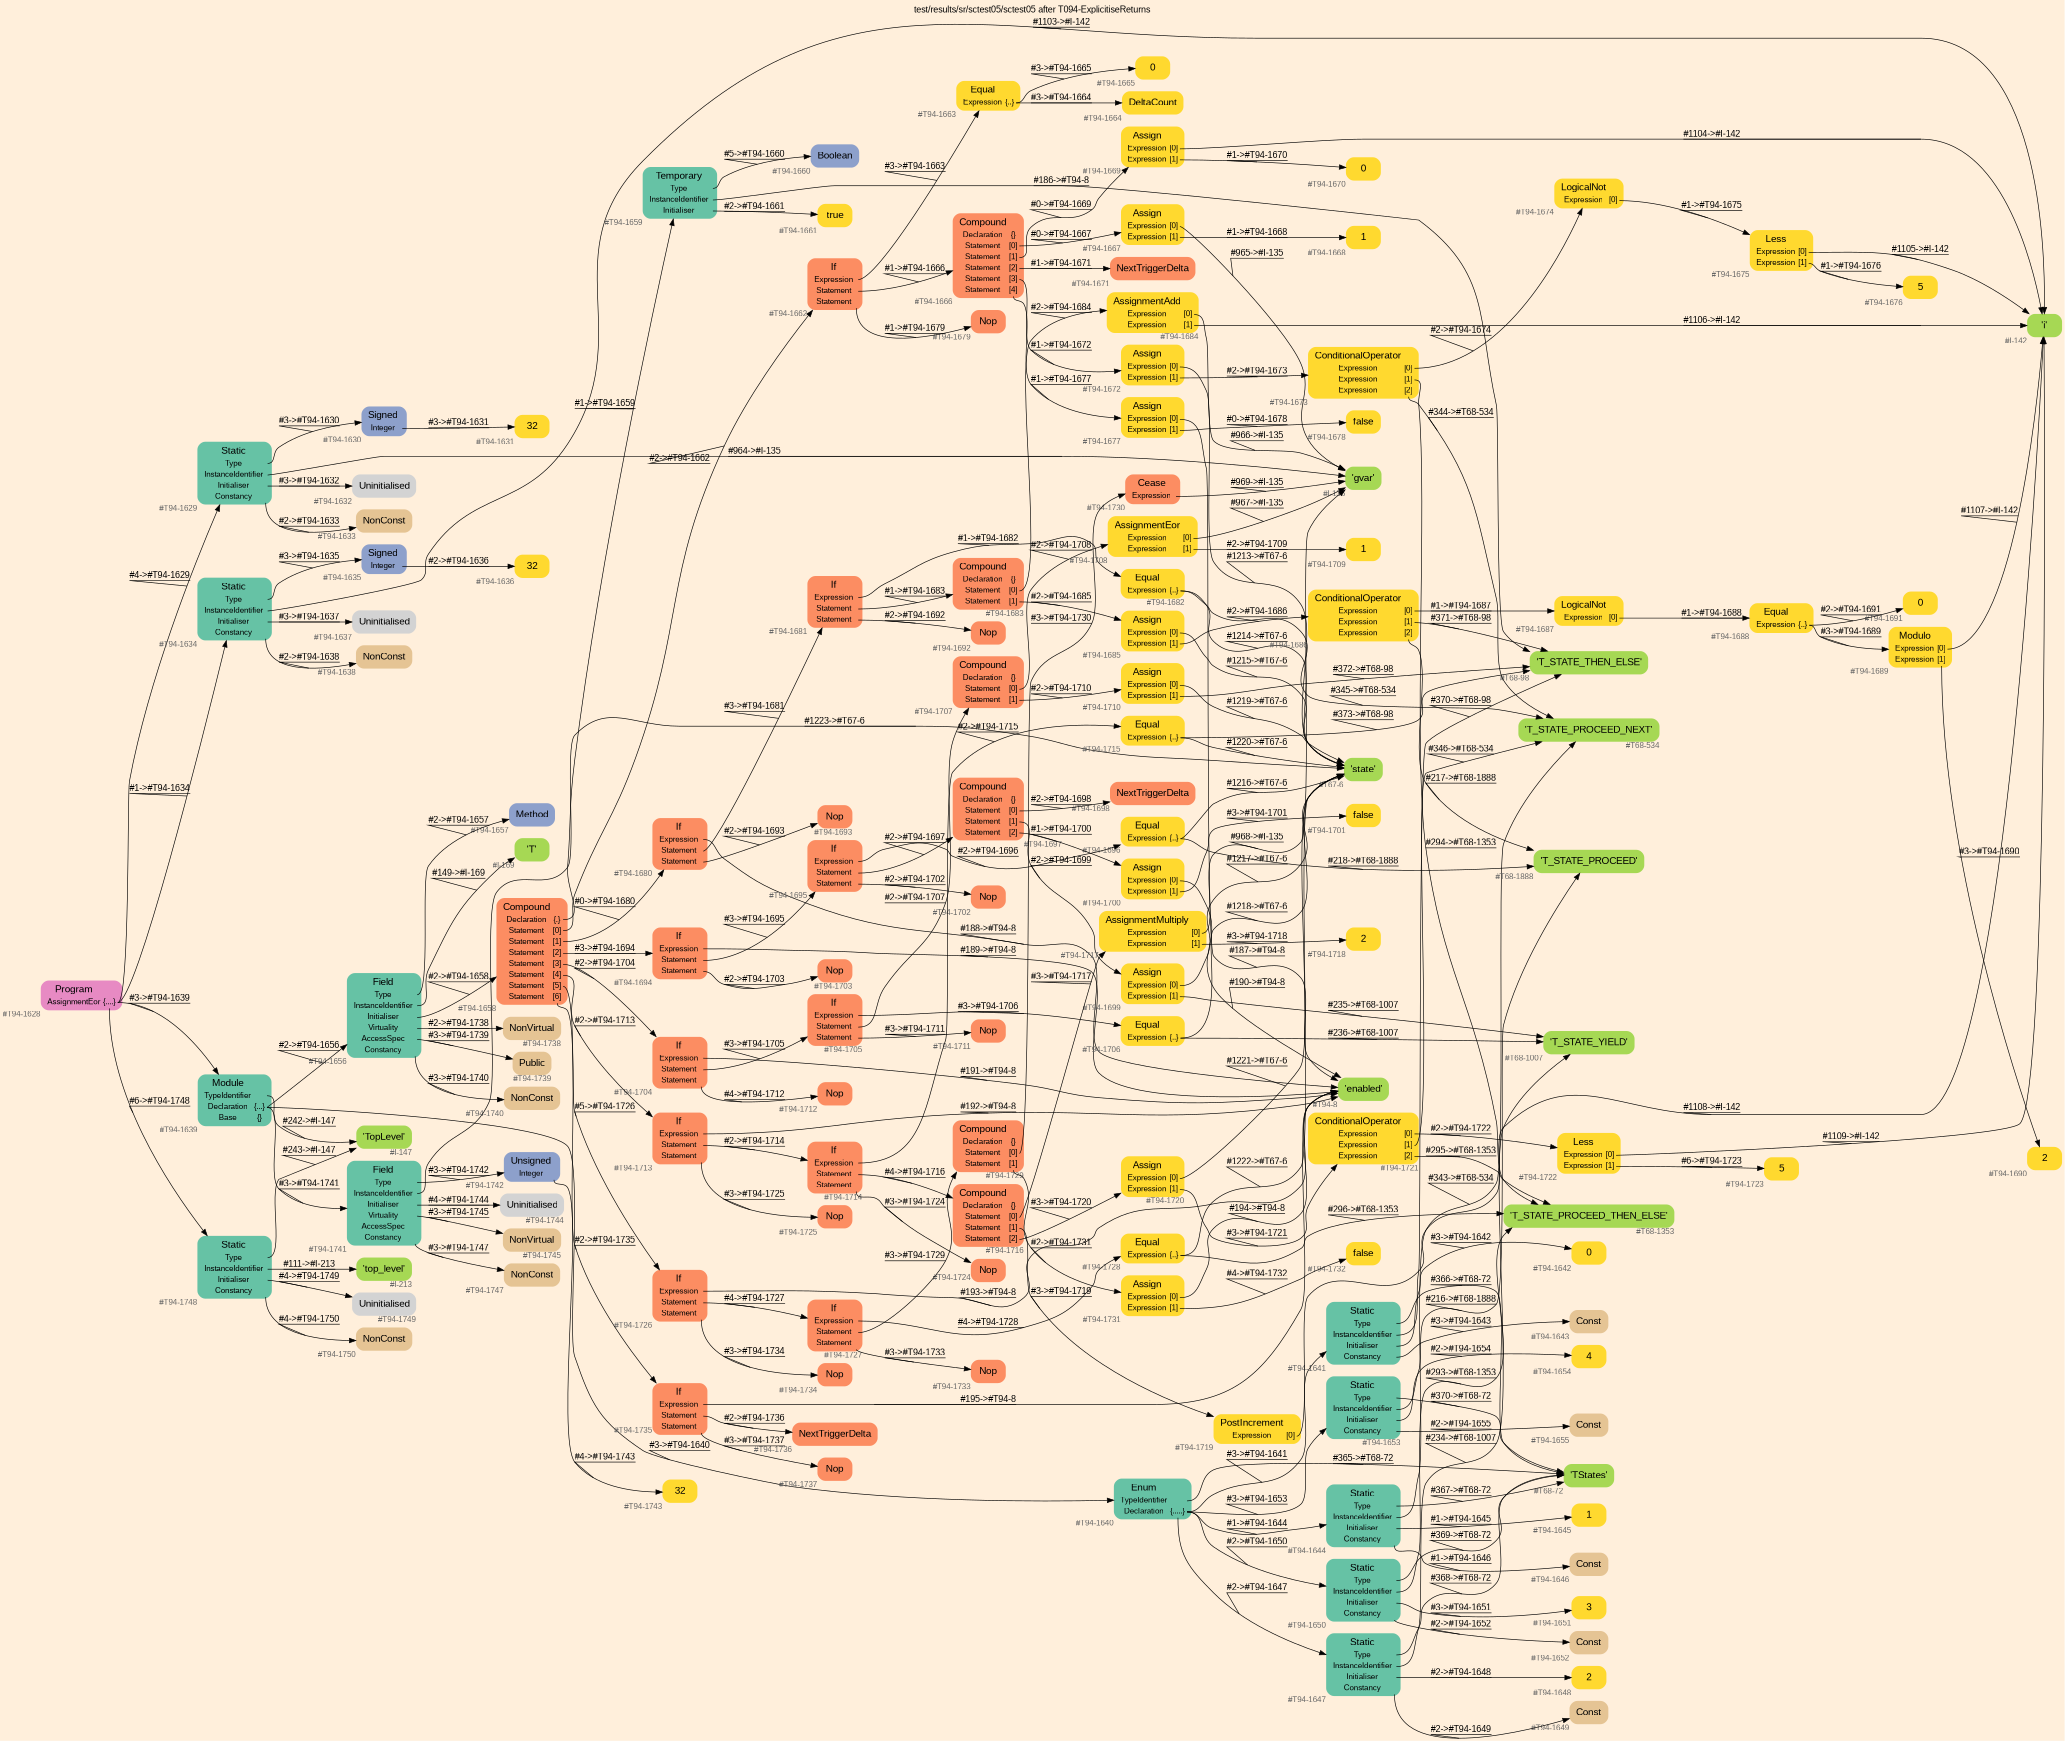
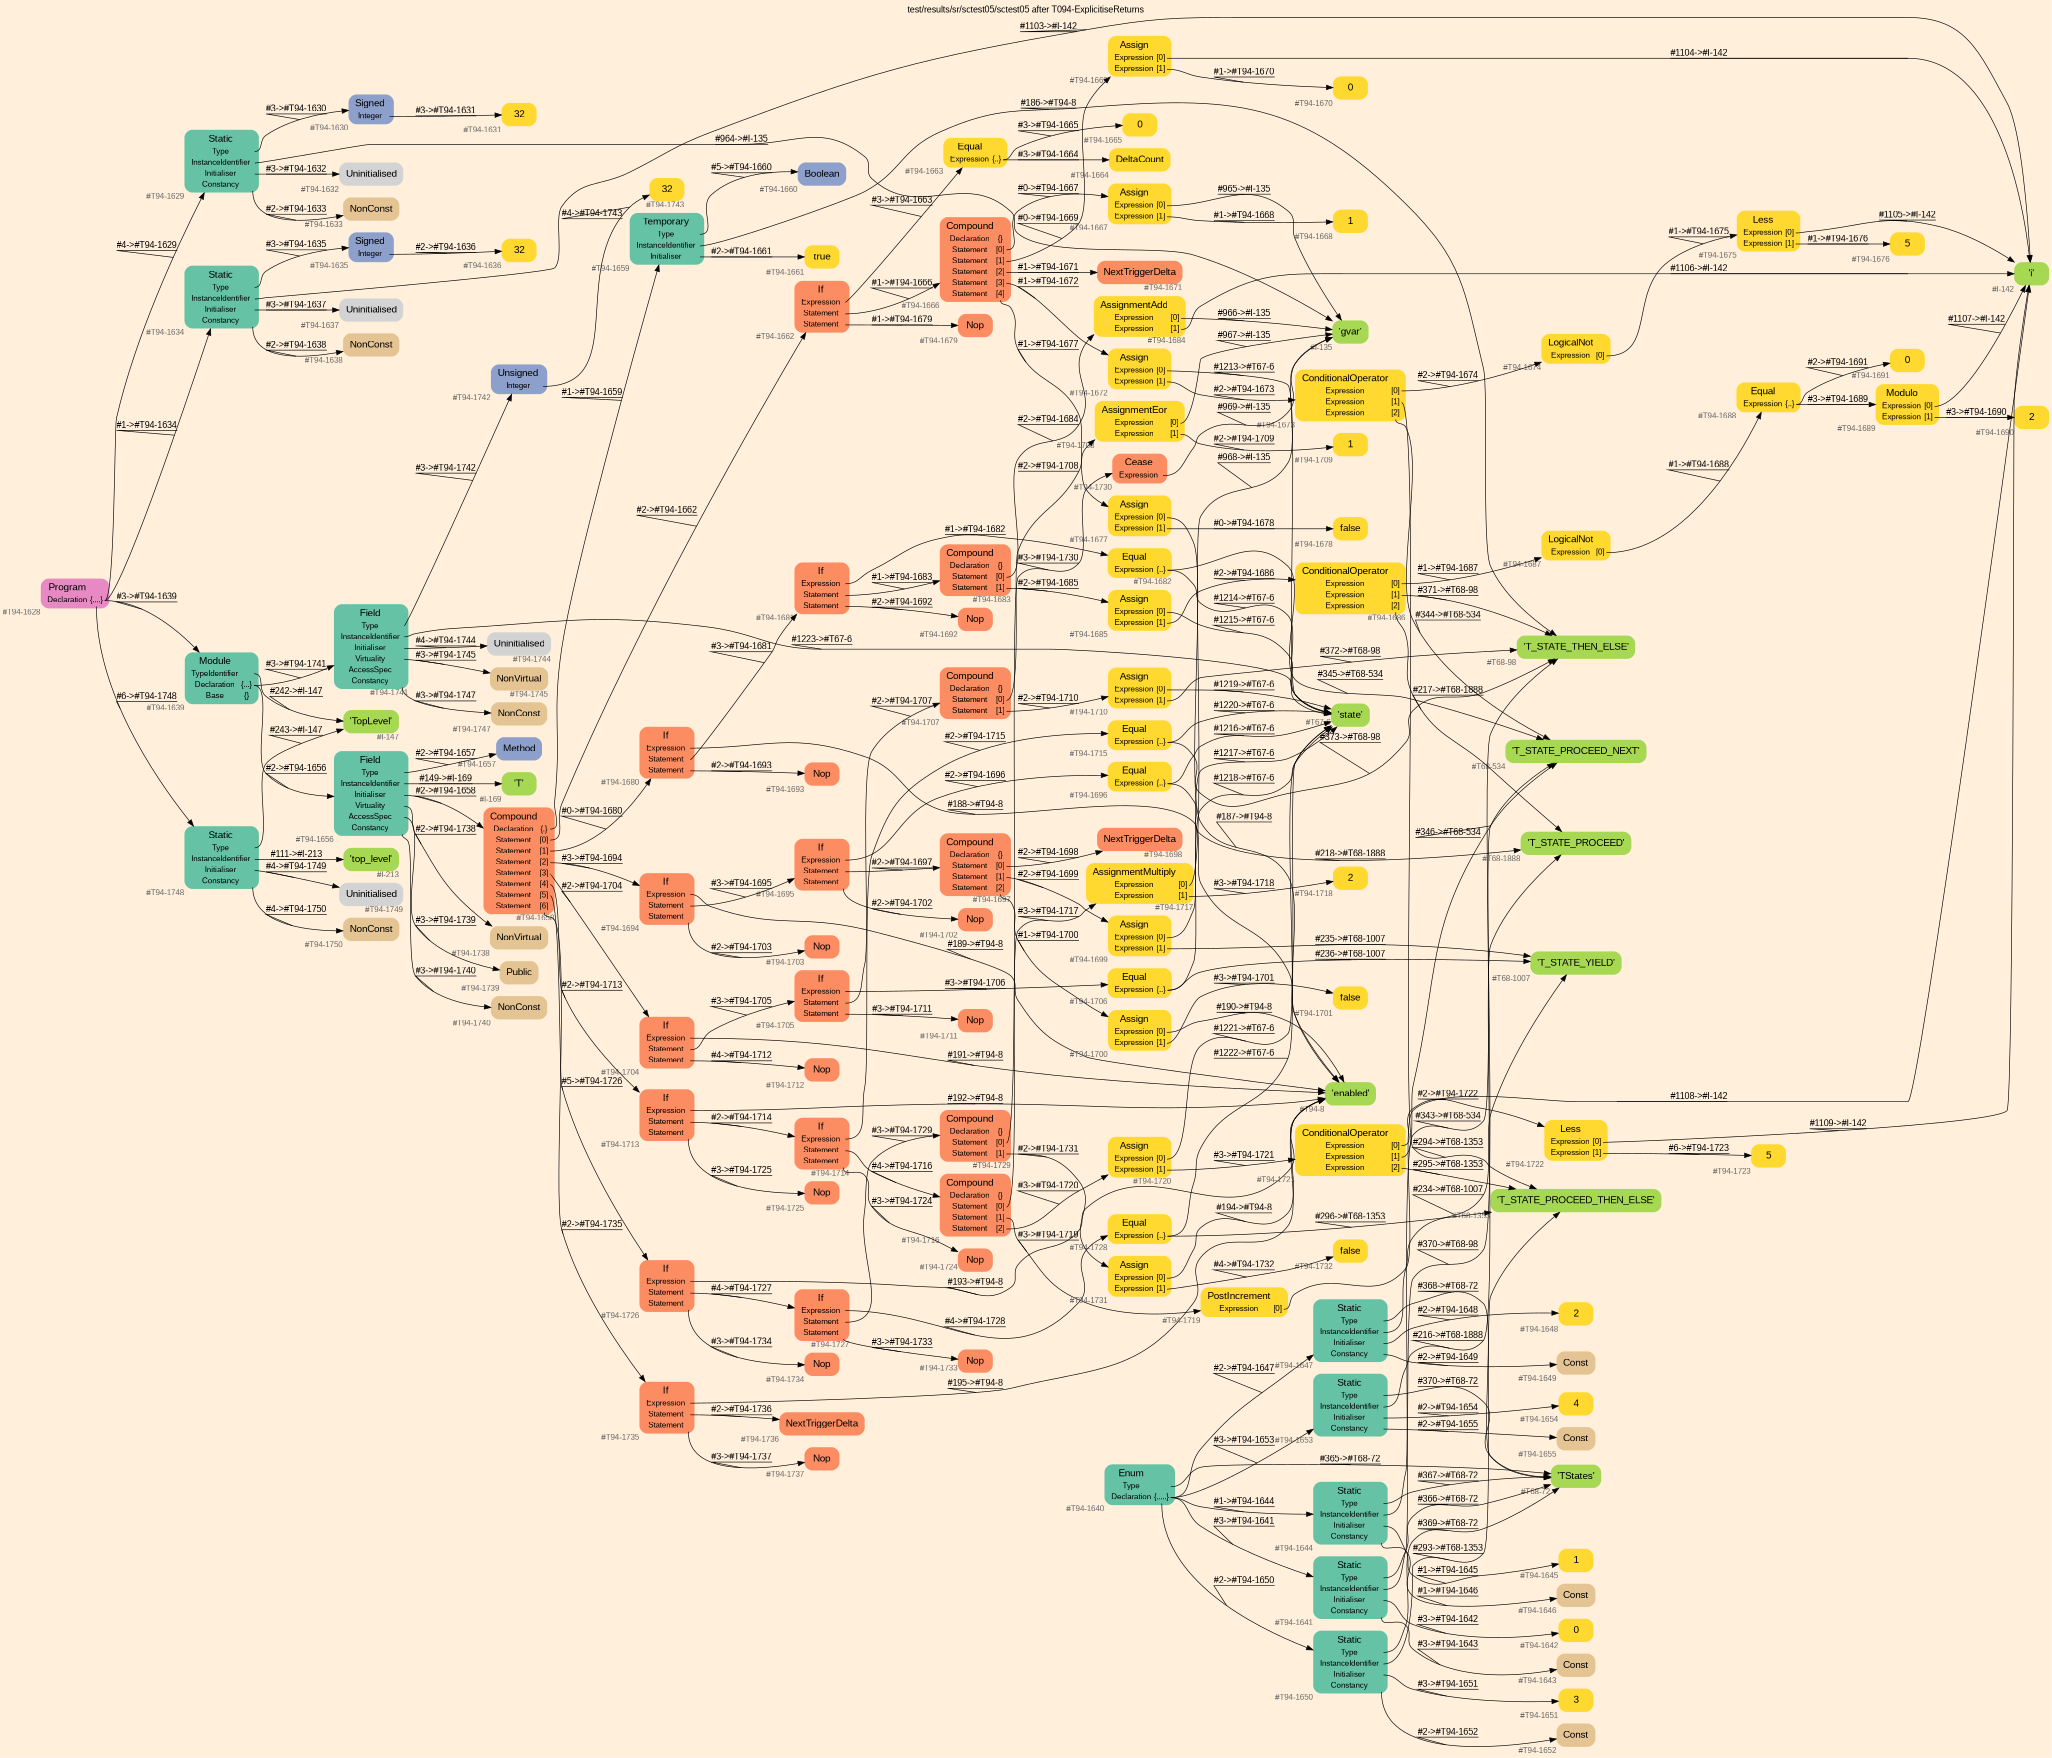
node "Program": text "AssignmentEor" -> "Declaration"
edge "Module" -> "Enum": removed, label "#3->#T94-1640"
node "Enum": text "TypeIdentifier" -> "Type"
